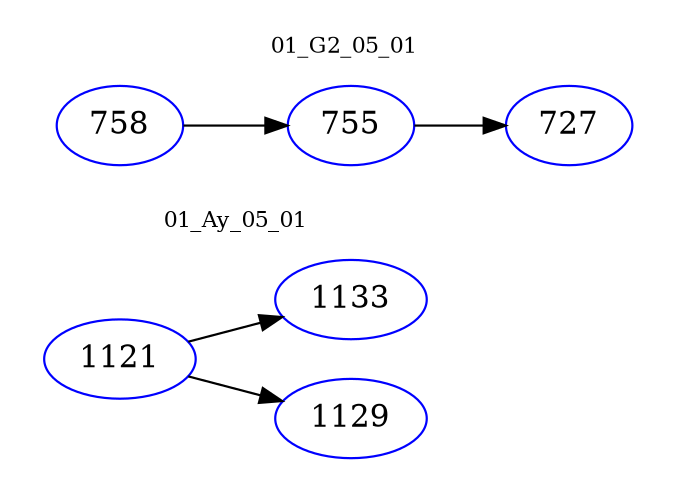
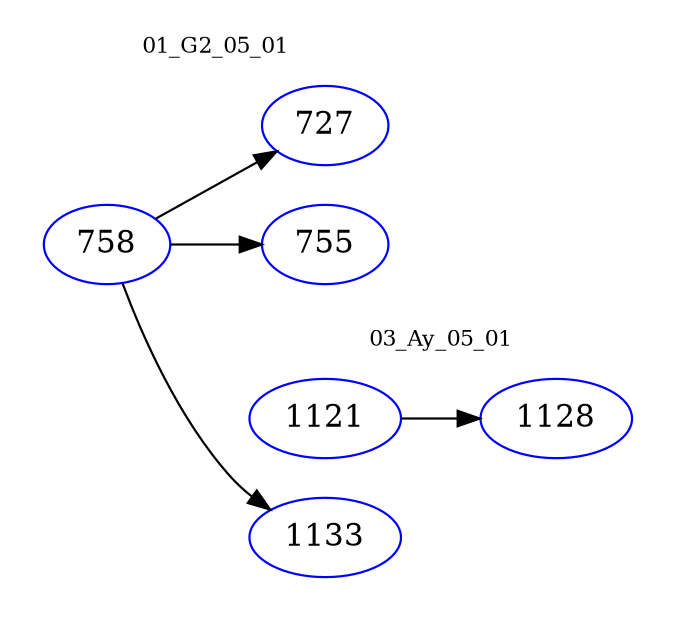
edge "755" -> "727": now "758" -> "727"
cluster "01_Ay_05_01": label "01_Ay_05_01" -> "03_Ay_05_01"
edge "1121" -> "1133": now "758" -> "1133"
node "1129": label "1129" -> "1128"
